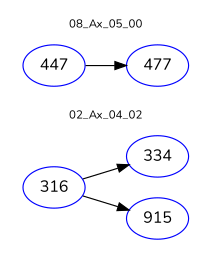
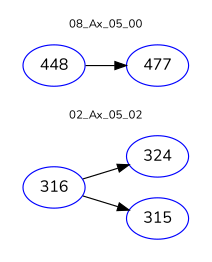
node "447": label "447" -> "448"
cluster "02_Ax_04_02": label "02_Ax_04_02" -> "02_Ax_05_02"
node "334": label "334" -> "324"
node "915": label "915" -> "315"
